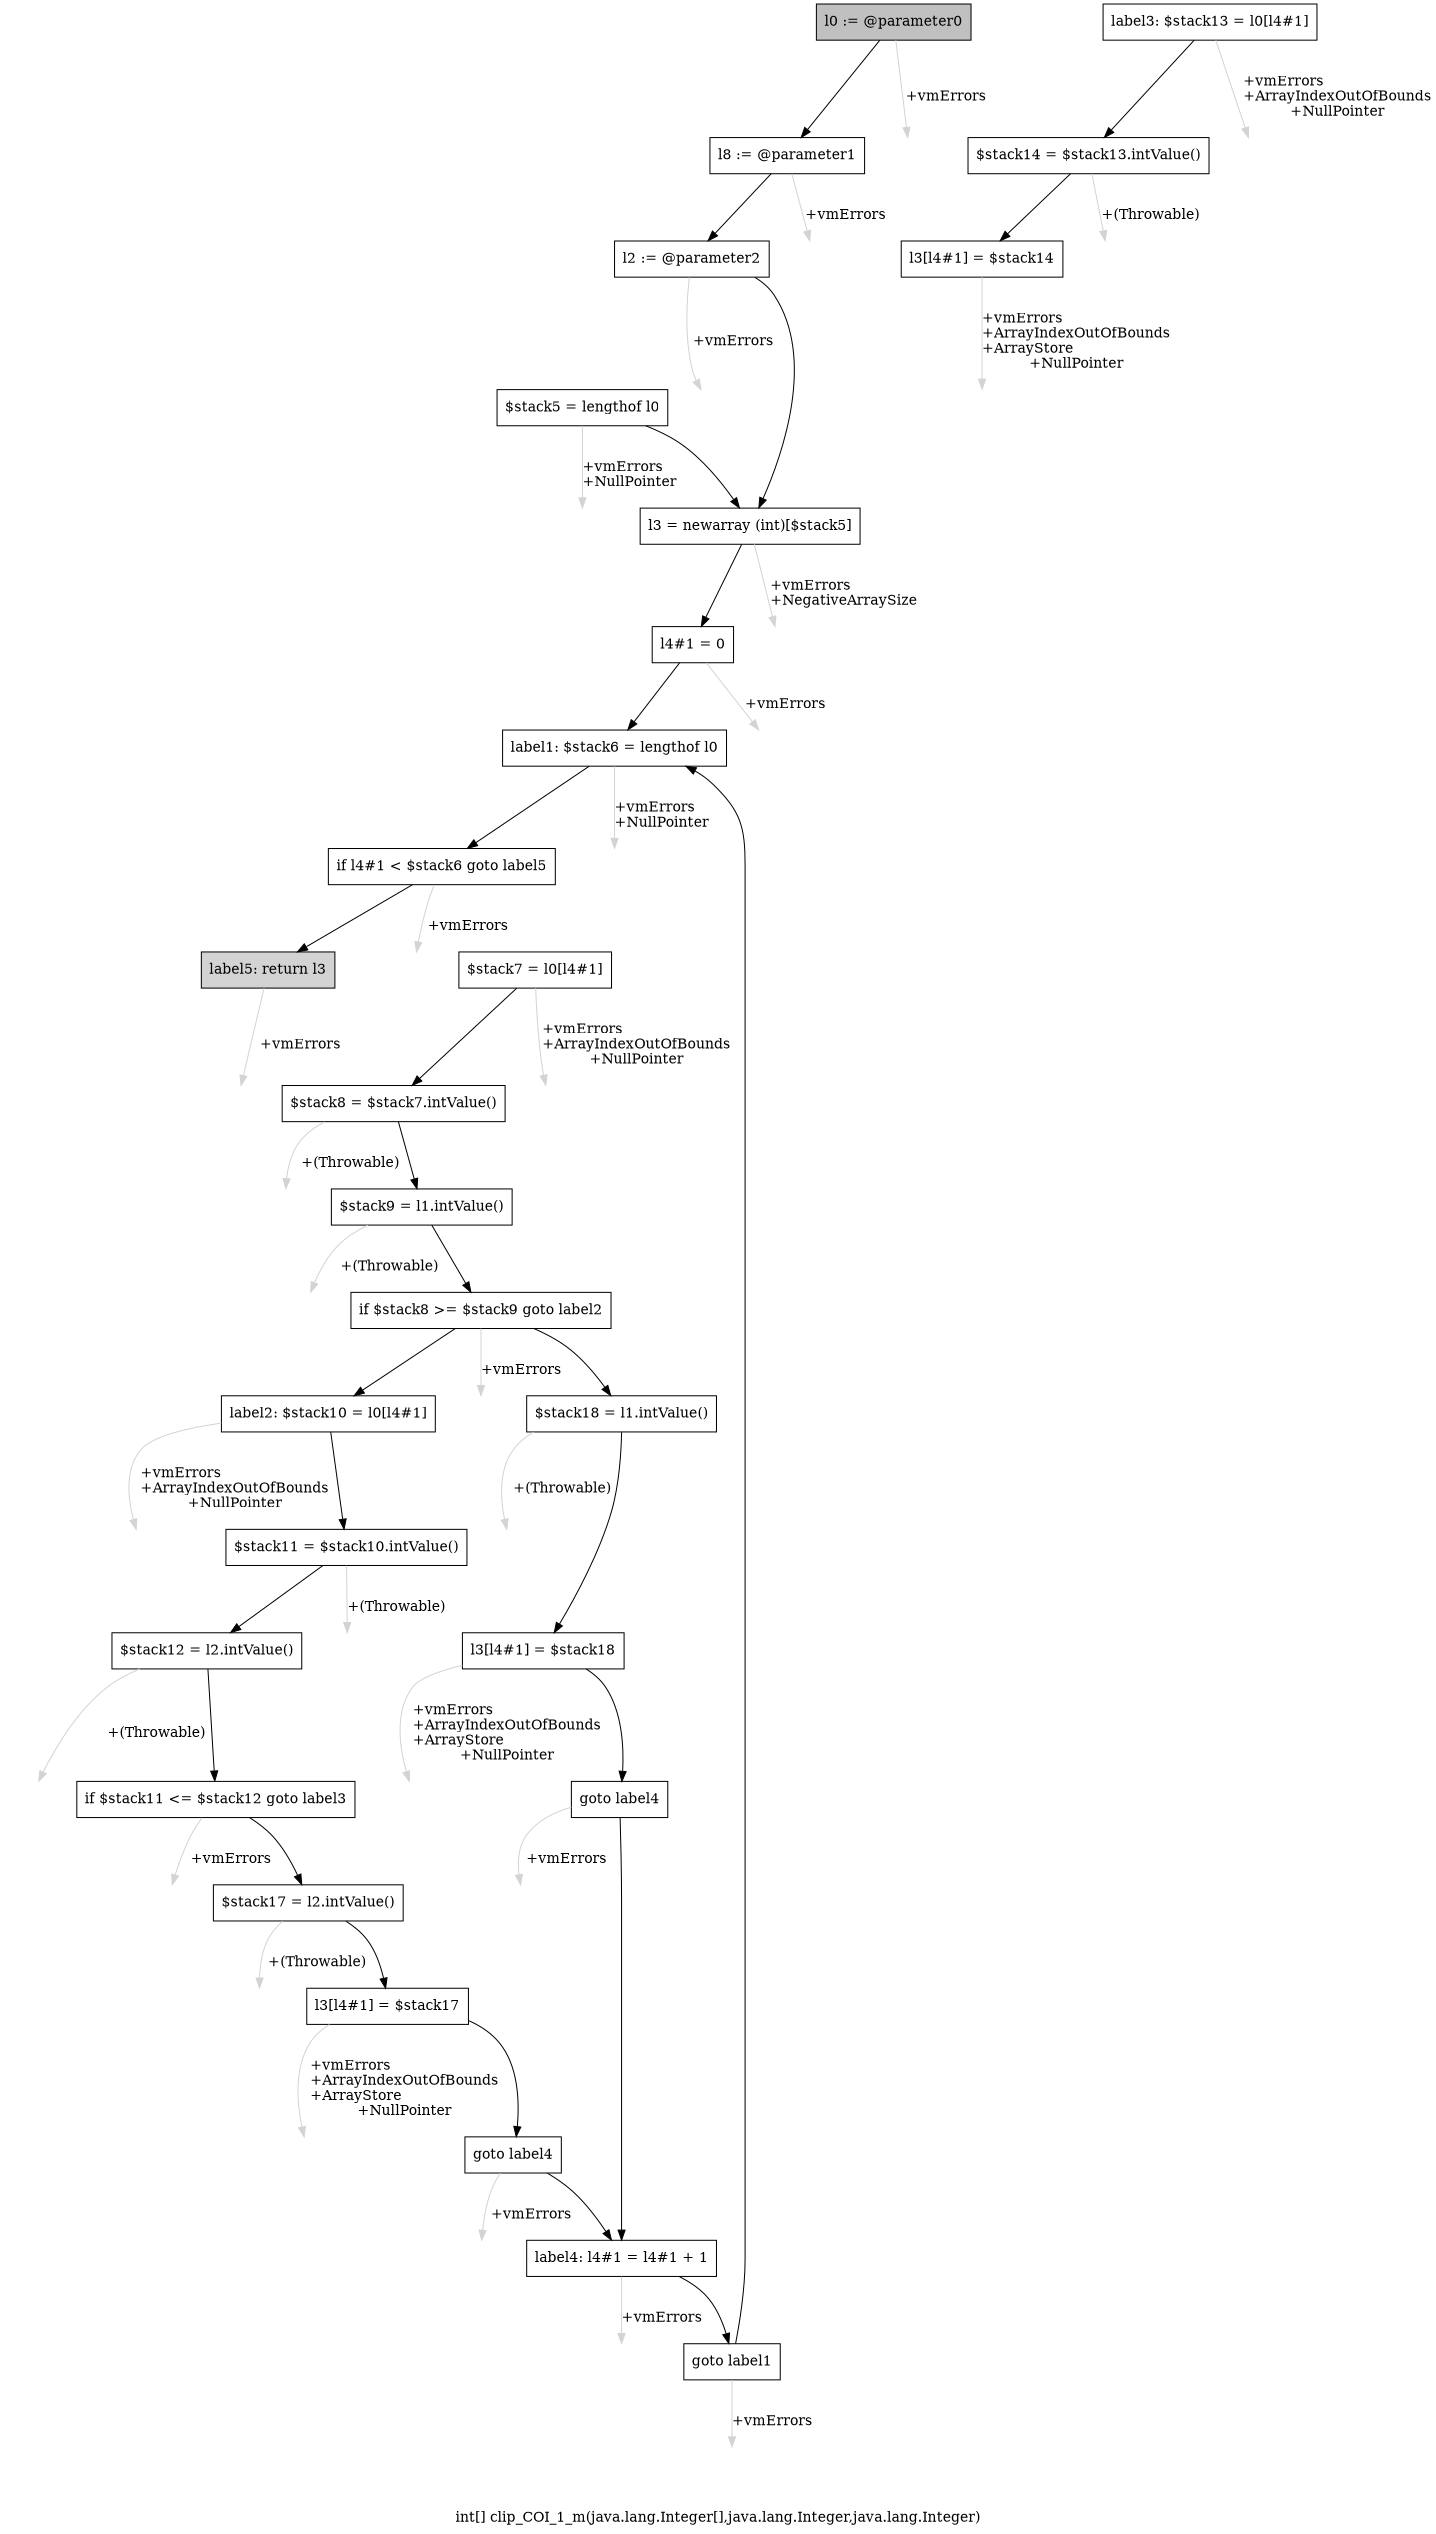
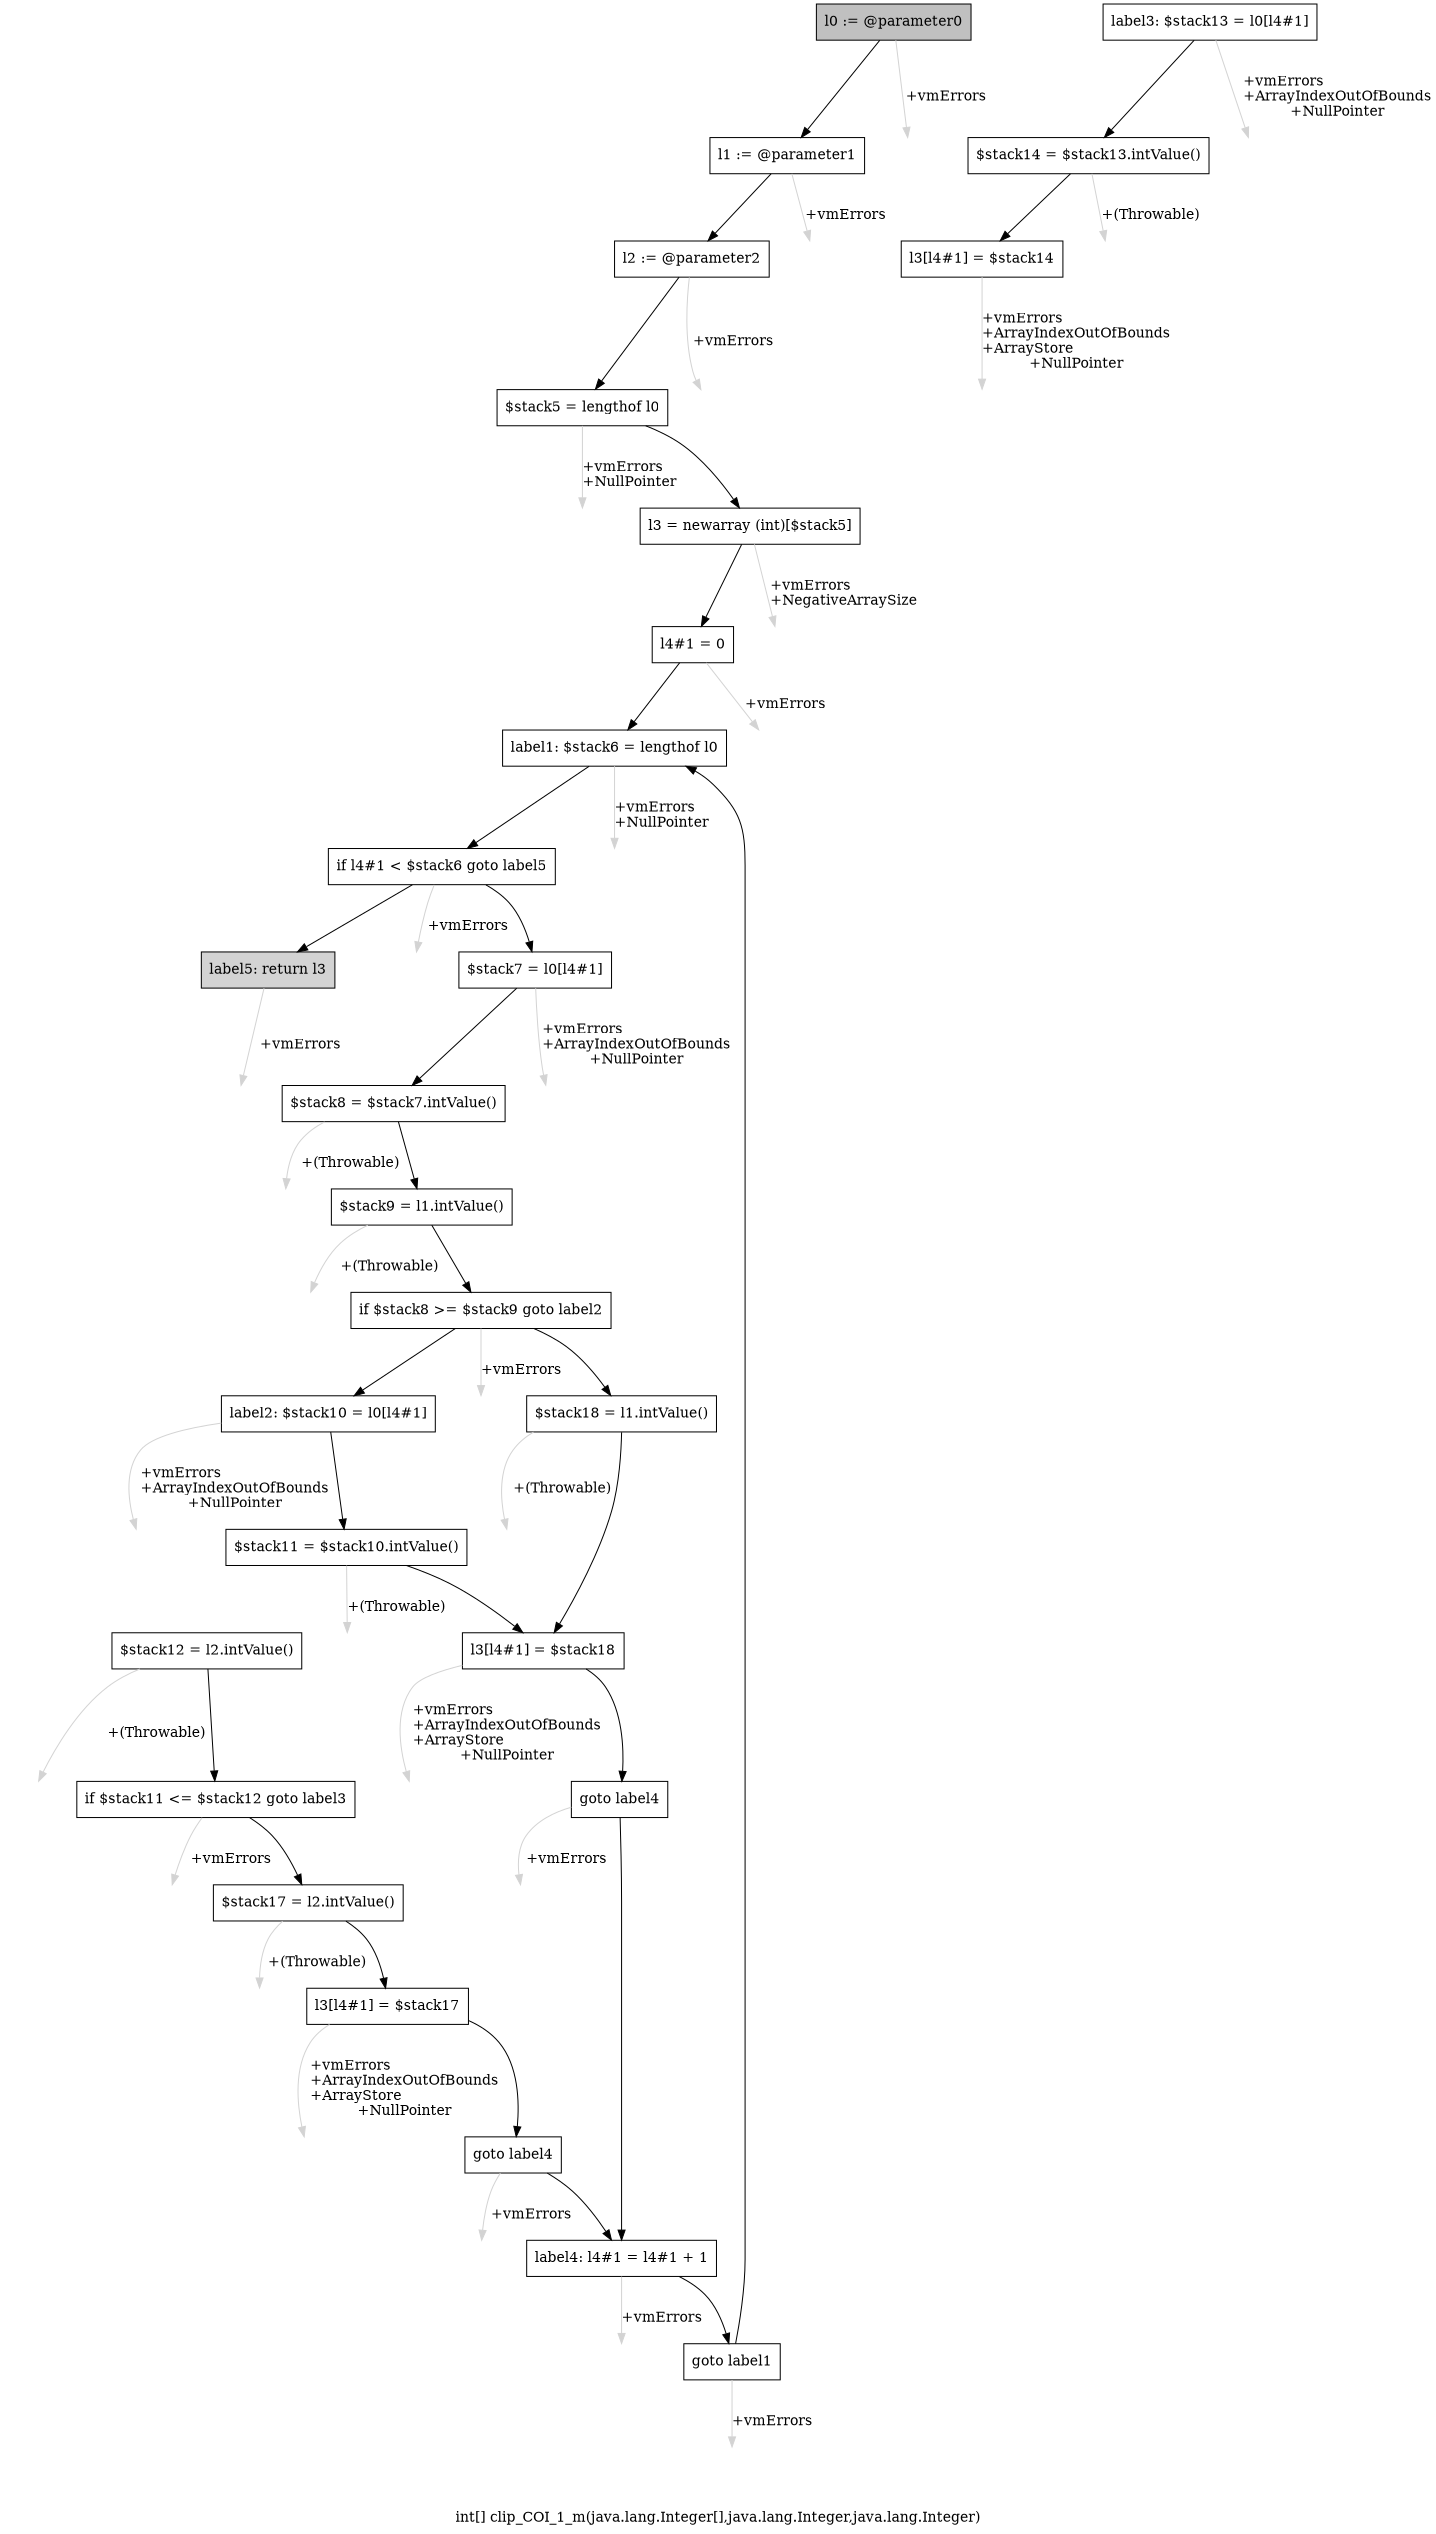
node "l8 := @parameter1": label "l8 := @parameter1" -> "l1 := @parameter1"
edge "l2 := @parameter2" -> "l3 = newarray (int)[$stack5]": now "l2 := @parameter2" -> "$stack5 = lengthof l0"
edge "if l4#1 < $stack6 goto label5" -> "$stack7 = l0[l4#1]": added
edge "$stack11 = $stack10.intValue()" -> "$stack12 = l2.intValue()": now "$stack11 = $stack10.intValue()" -> "l3[l4#1] = $stack18"
